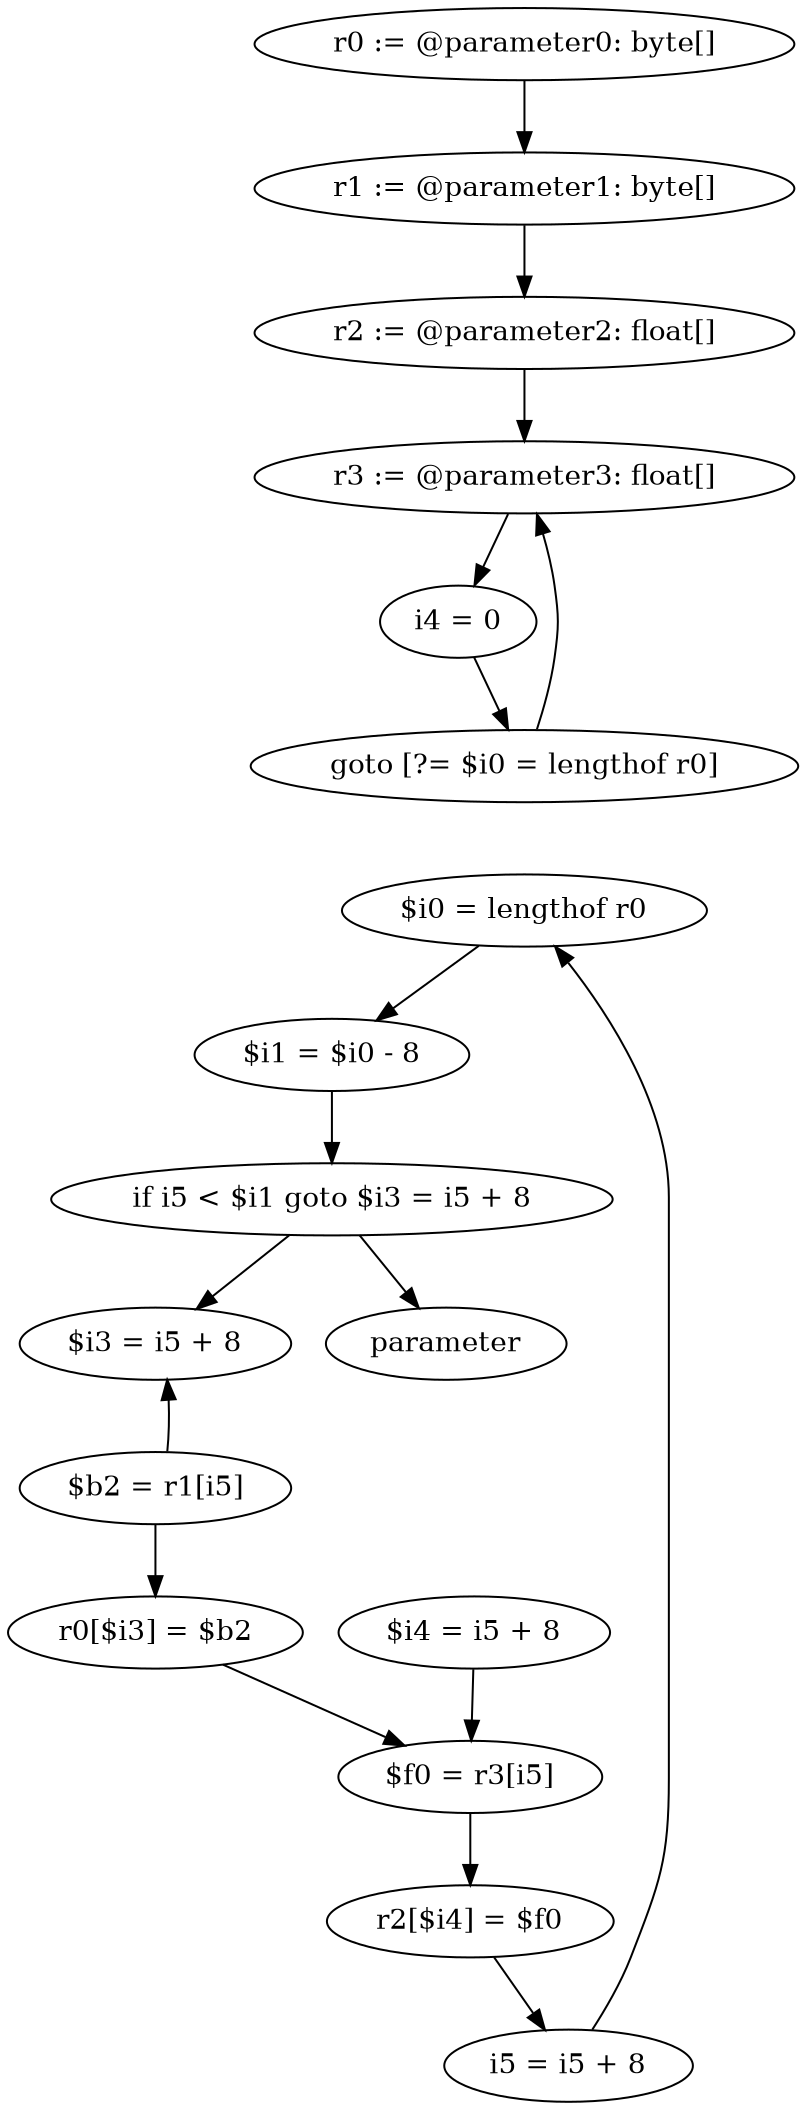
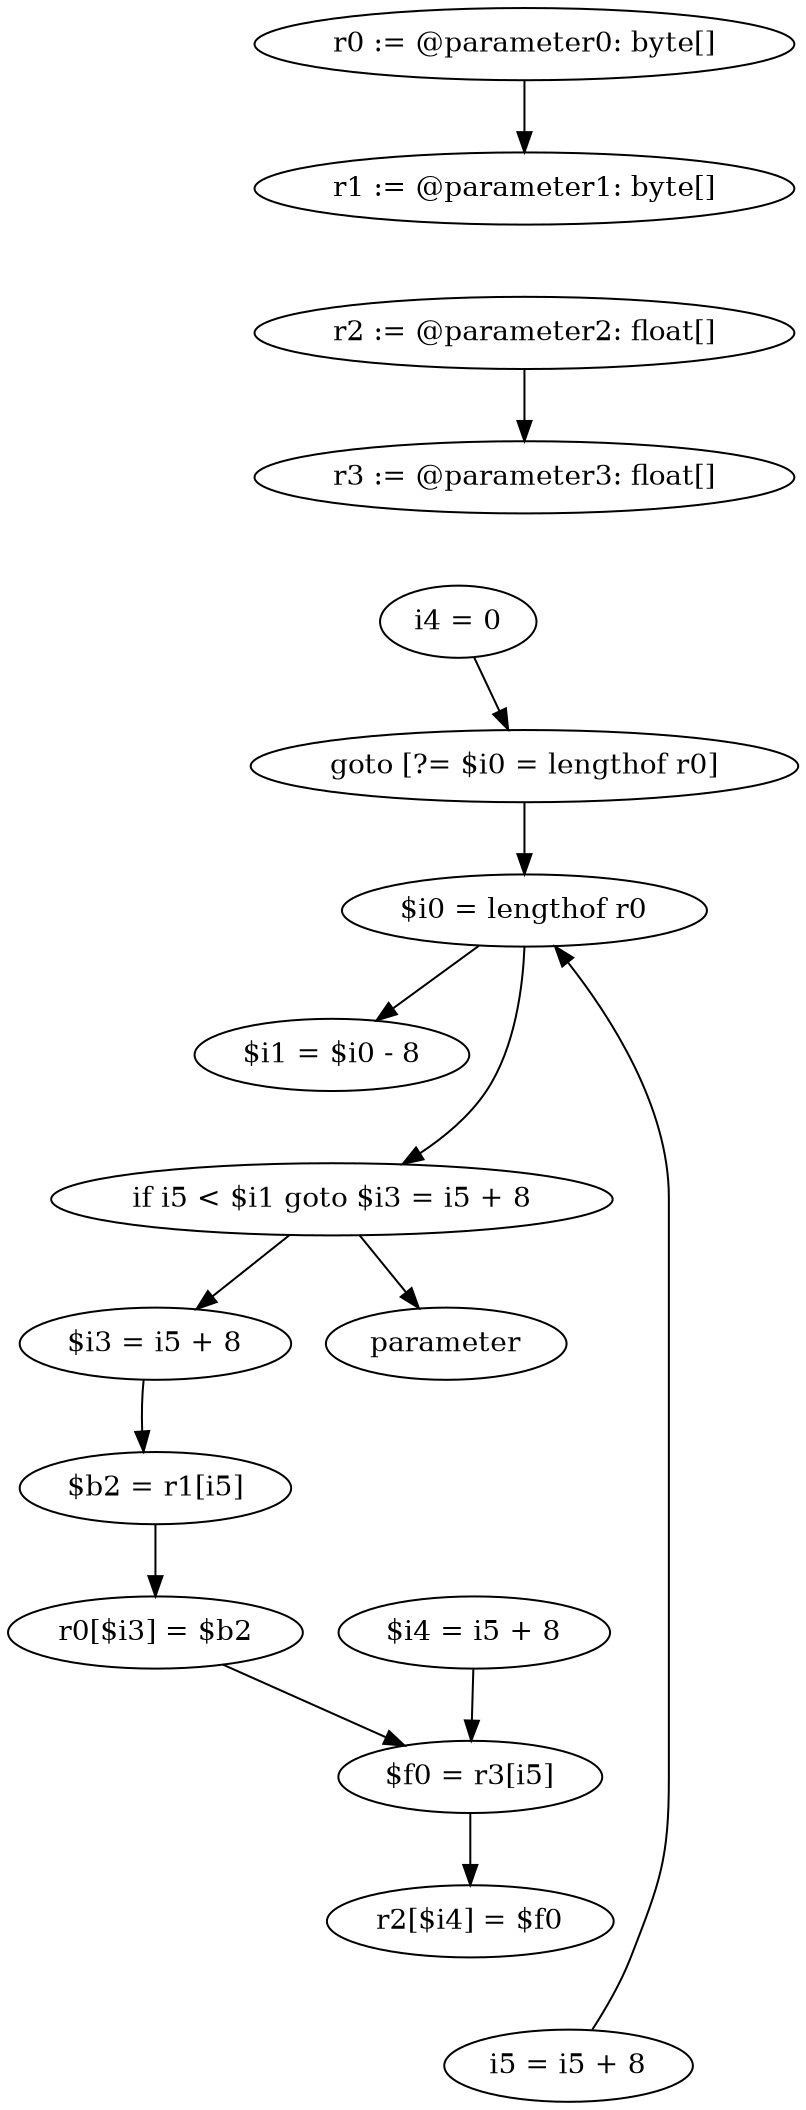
edge "r1 := @parameter1: byte[]" -> "r2 := @parameter2: float[]": removed
edge "r3 := @parameter3: float[]" -> "i4 = 0": removed
edge "goto [?= $i0 = lengthof r0]" -> "r3 := @parameter3: float[]": now "goto [?= $i0 = lengthof r0]" -> "$i0 = lengthof r0"
edge "$i1 = $i0 - 8" -> "if i5 < $i1 goto $i3 = i5 + 8": now "$i0 = lengthof r0" -> "if i5 < $i1 goto $i3 = i5 + 8"
edge "$b2 = r1[i5]" -> "$i3 = i5 + 8": reversed
edge "r2[$i4] = $f0" -> "i5 = i5 + 8": removed
